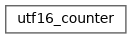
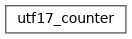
node "utf16_counter": label "utf16_counter" -> "utf17_counter"
